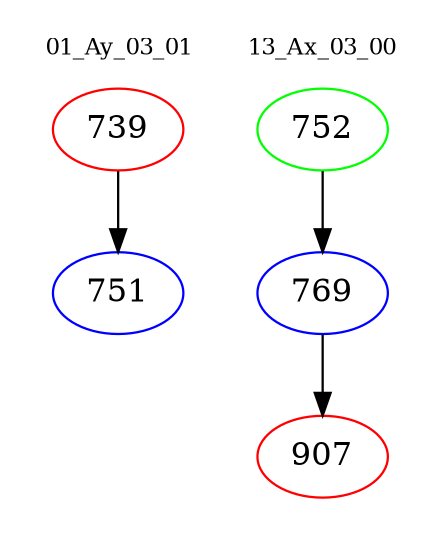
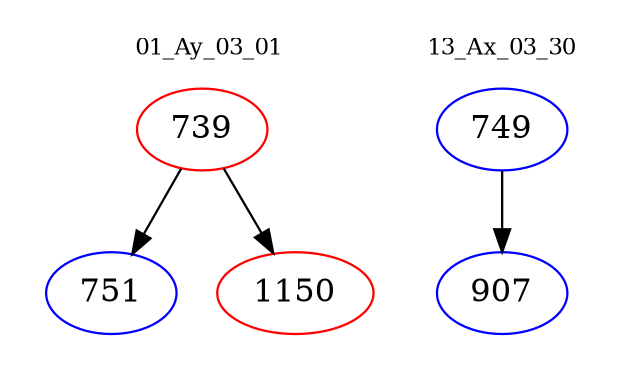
cluster "13_Ax_03_00": label "13_Ax_03_00" -> "13_Ax_03_30"
node "752": removed
node "1150": added
node "769": label "769" -> "749"
node "907": color red -> blue
